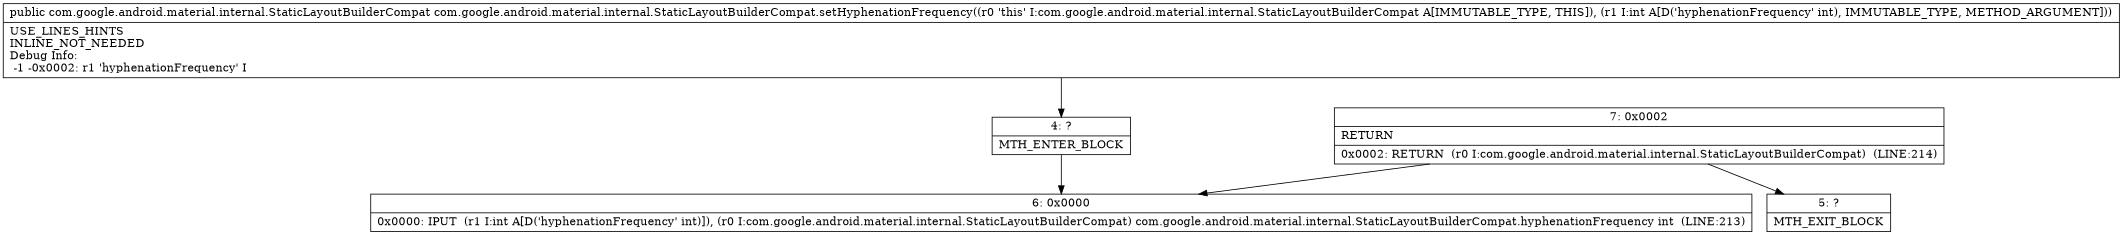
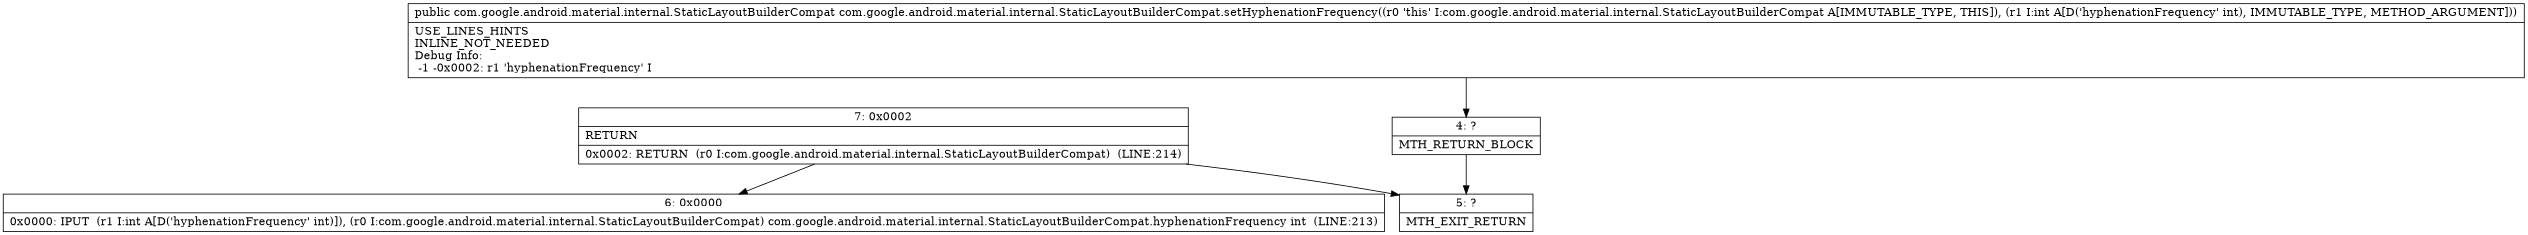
node "4: ?": text "MTH_ENTER_BLOCK" -> "MTH_RETURN_BLOCK"
edge "4: ?" -> "6: 0x0000": now "4: ?" -> "5: ?"
node "5: ?": text "MTH_EXIT_BLOCK" -> "MTH_EXIT_RETURN"
